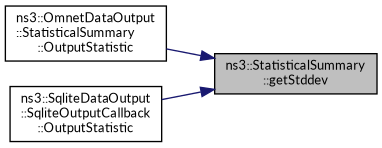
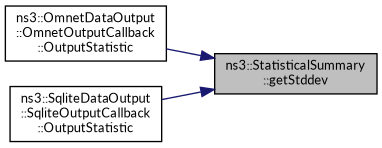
node "ns3::OmnetDataOutput ::StatisticalSummary ::OutputStatistic": label "ns3::OmnetDataOutput ::StatisticalSummary ::OutputStatistic" -> "ns3::OmnetDataOutput ::OmnetOutputCallback ::OutputStatistic"
